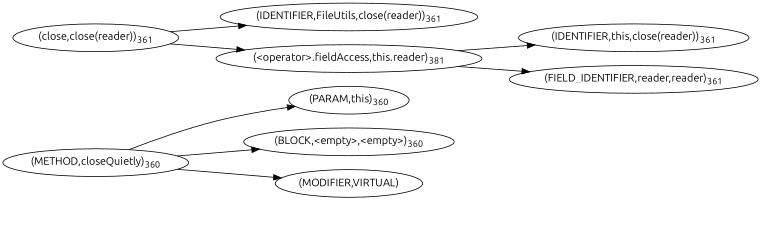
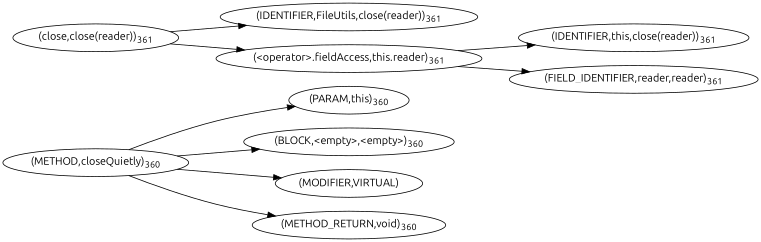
node "(<operator>.fieldAccess,this.reader)": text "381" -> "361"
node "(METHOD_RETURN,void)": added
